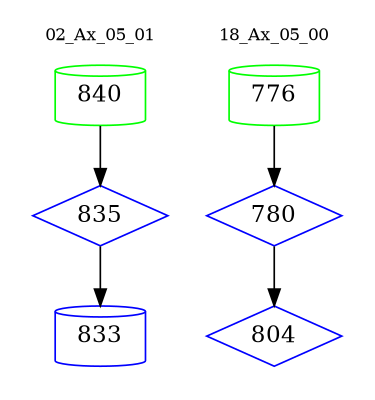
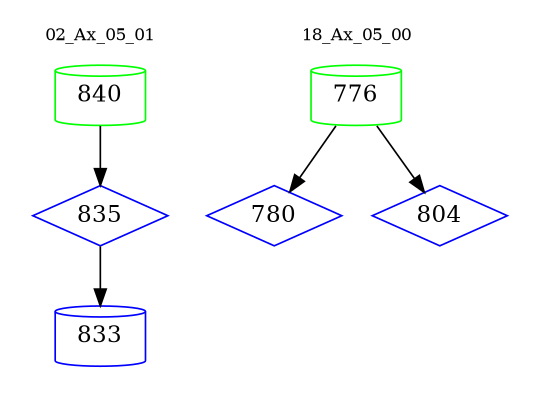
edge "780" -> "804": now "776" -> "804"
